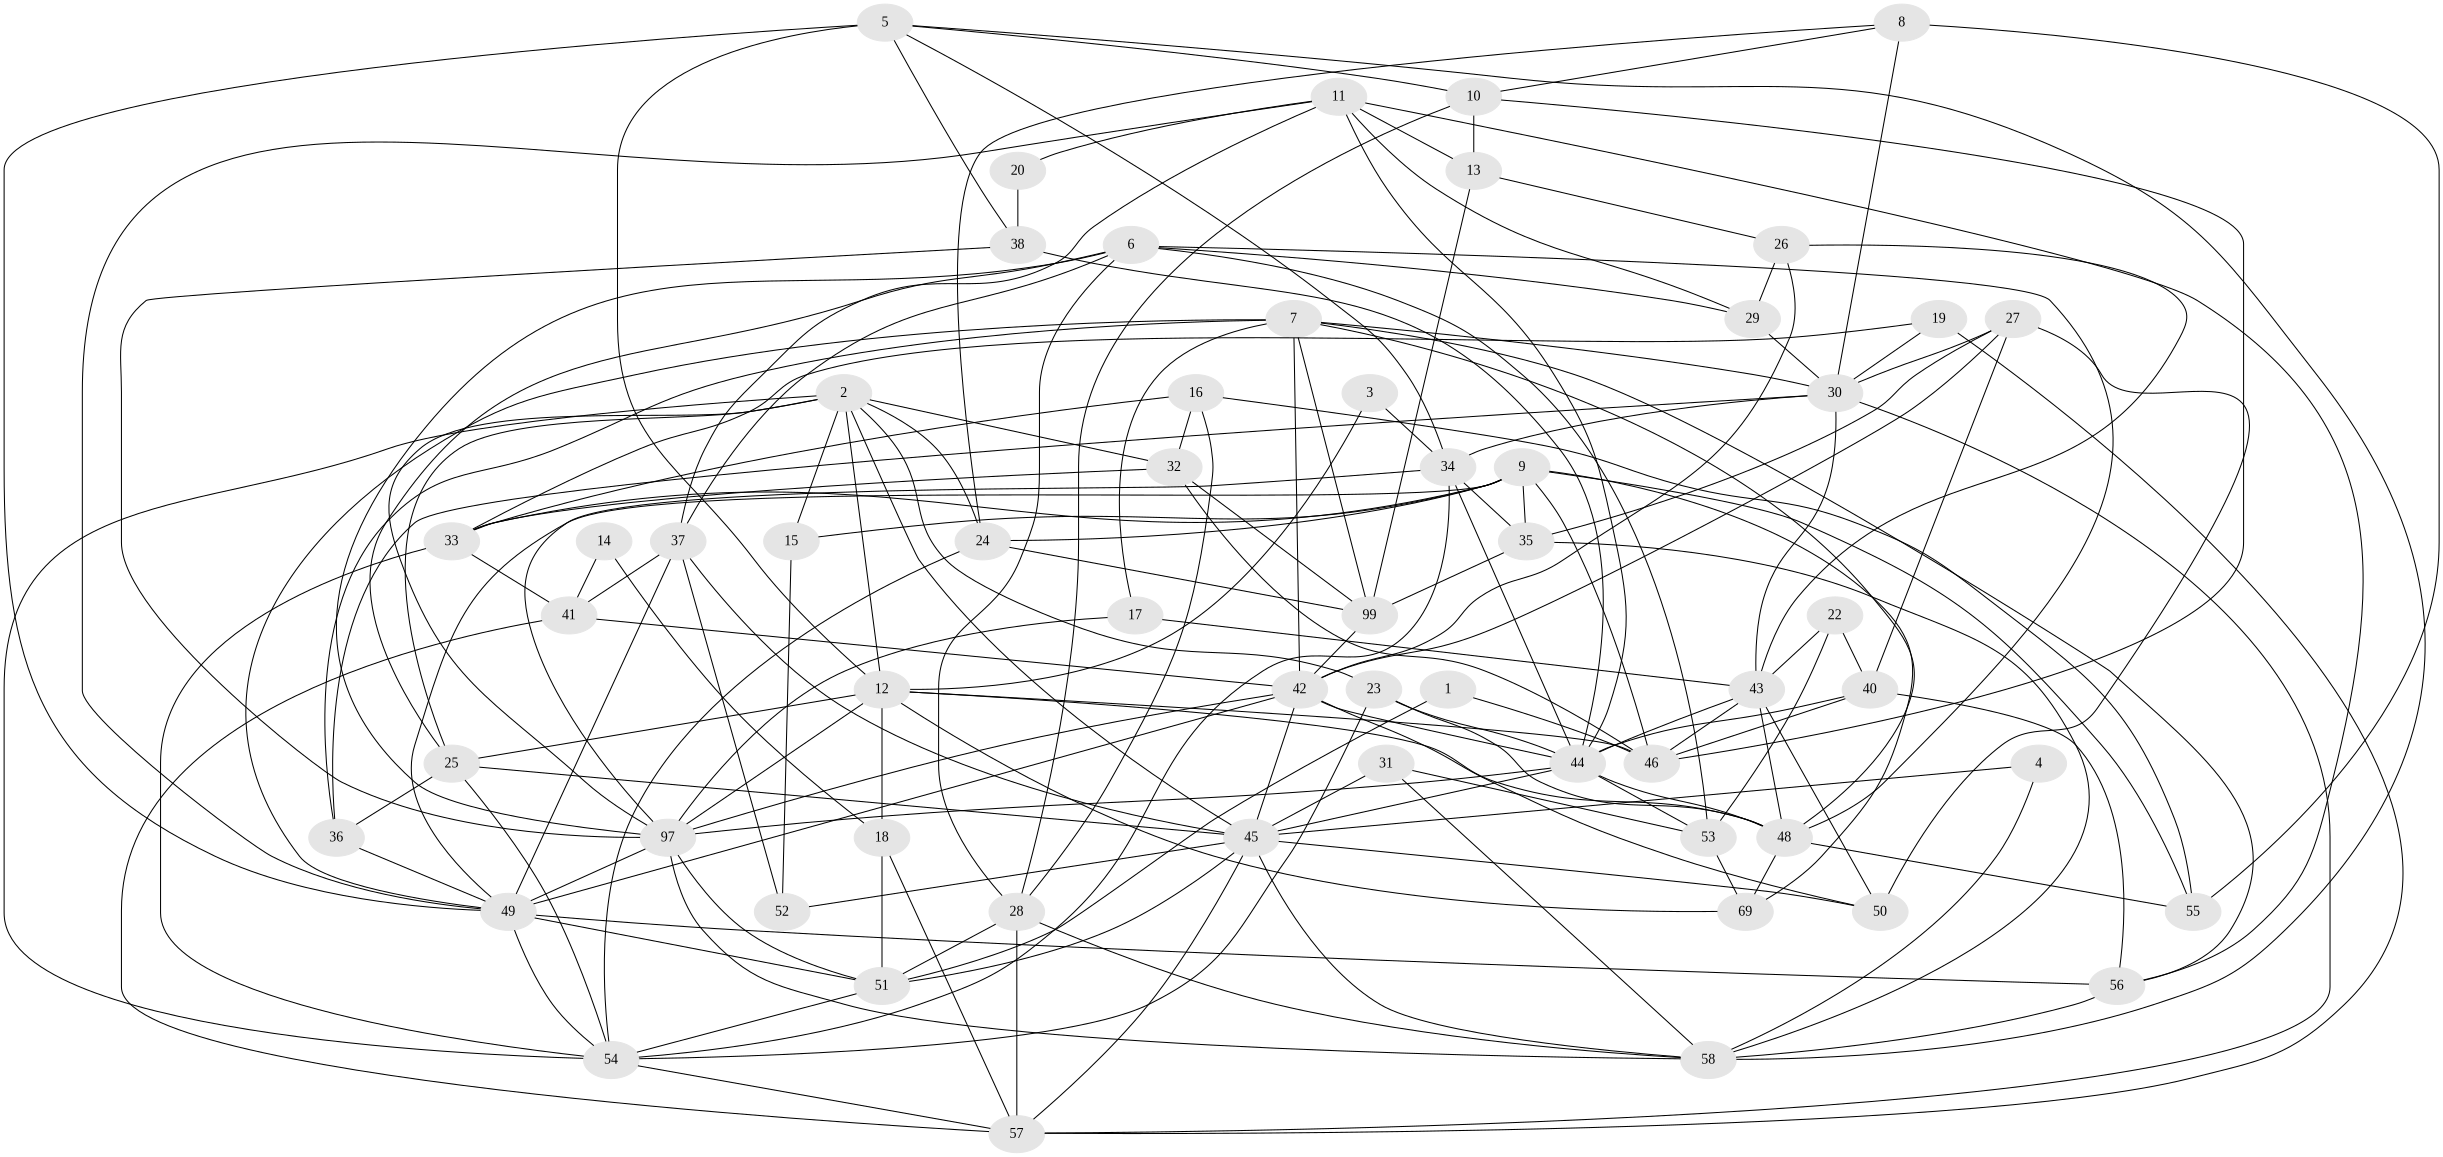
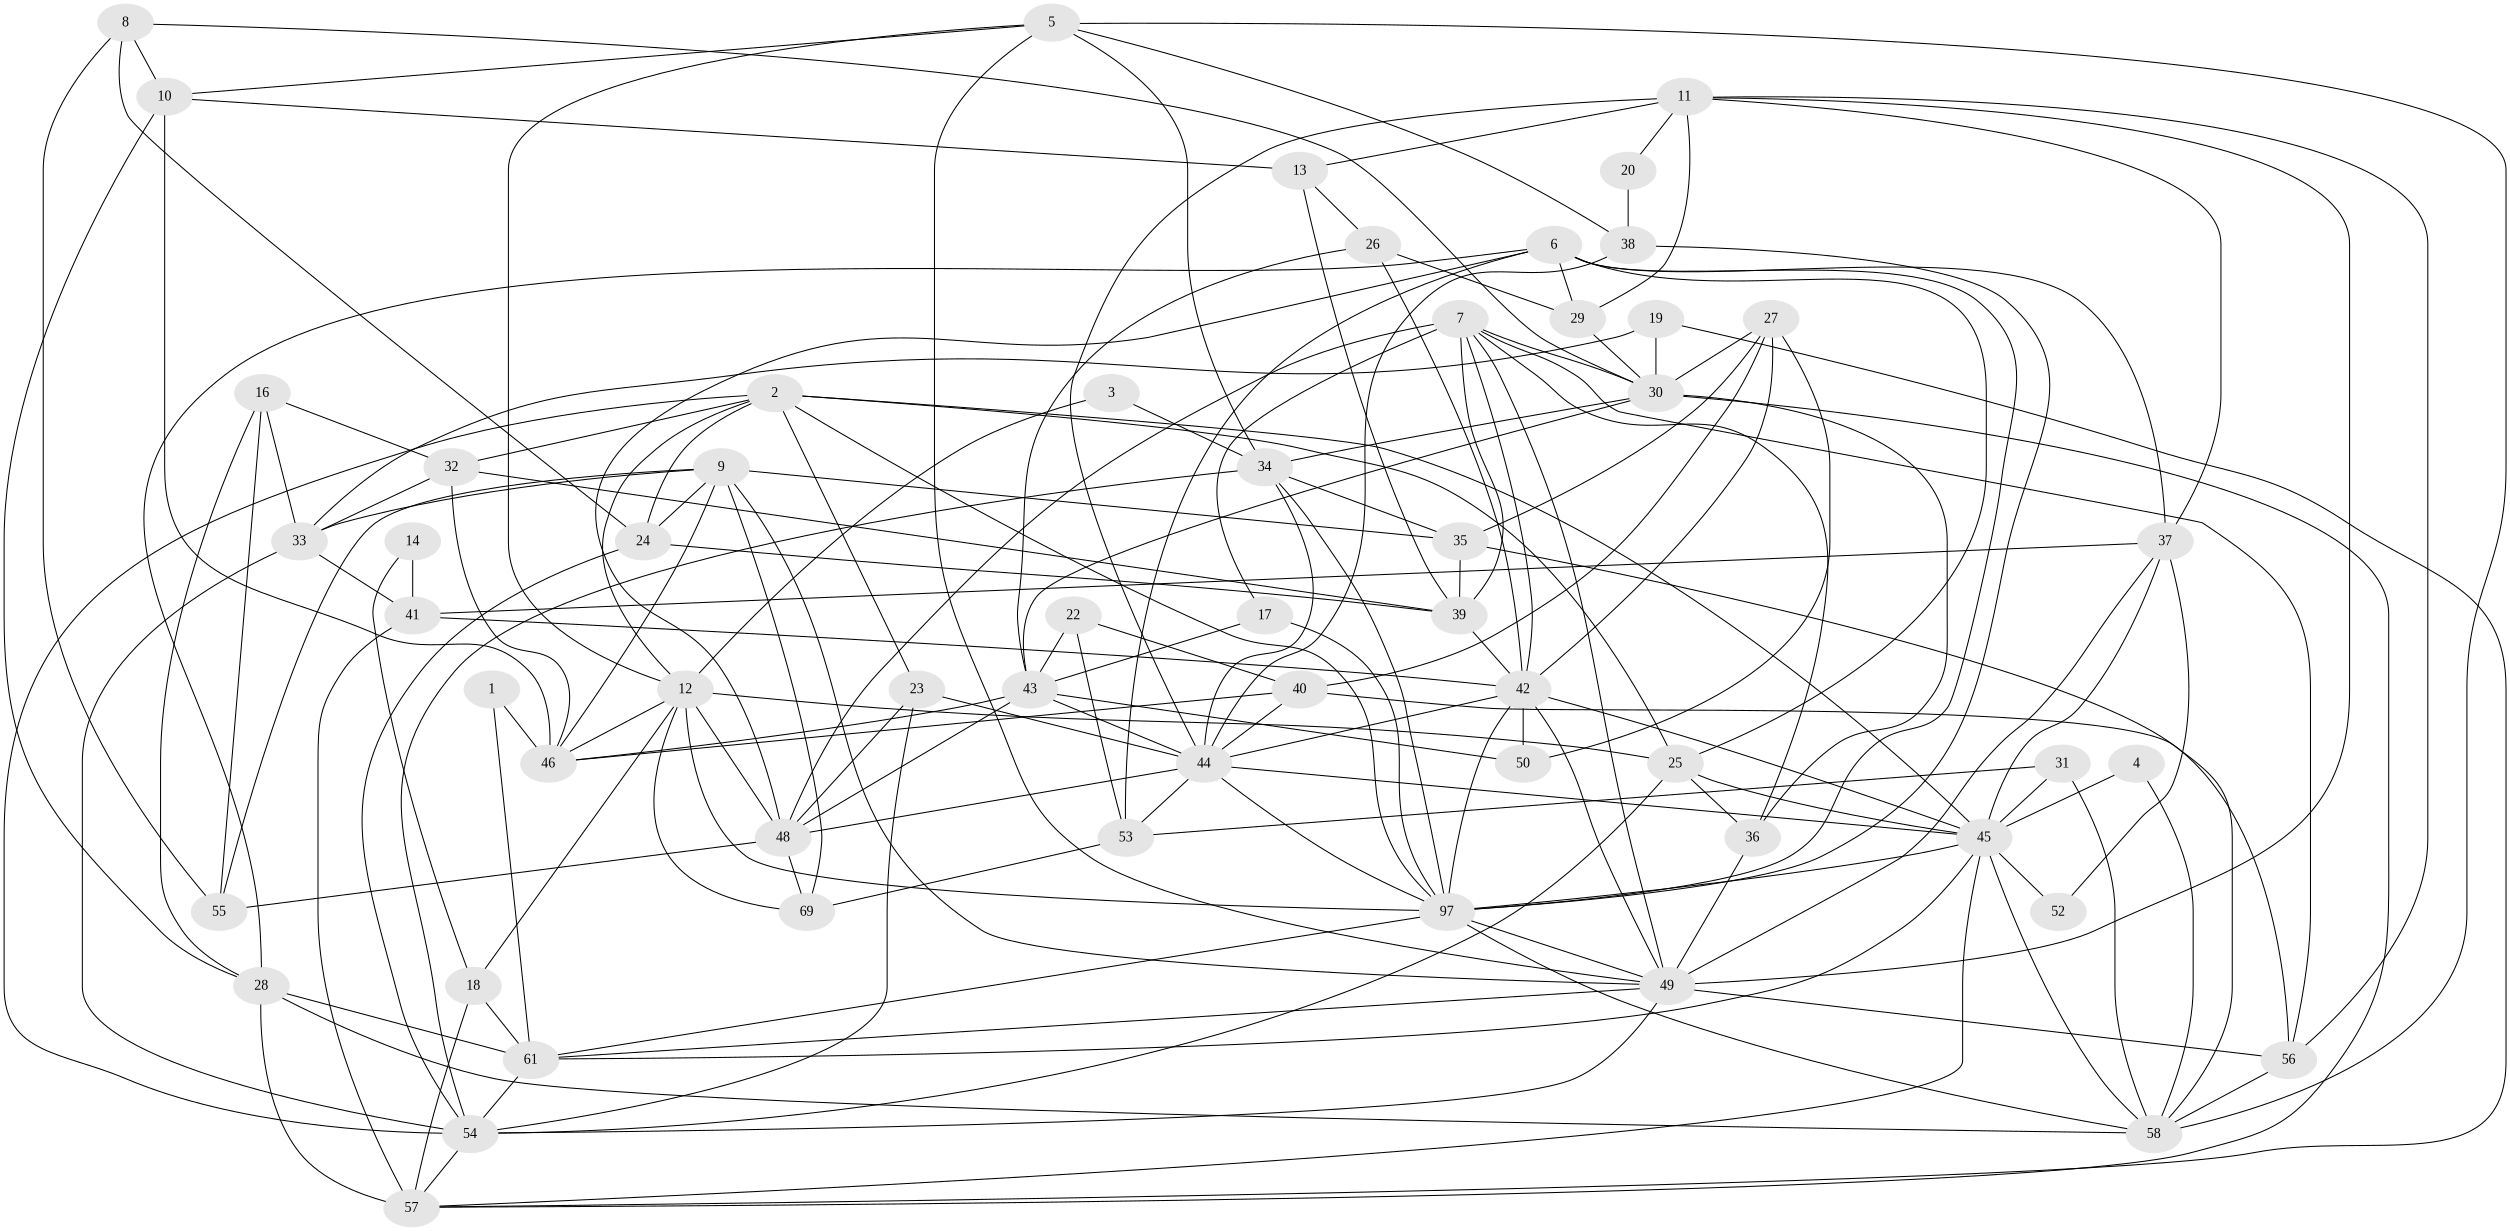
node "15": removed
node "99": label "99" -> "39"
edge "45" -- "50": now "45" -- "97"
node "51": label "51" -> "61"
